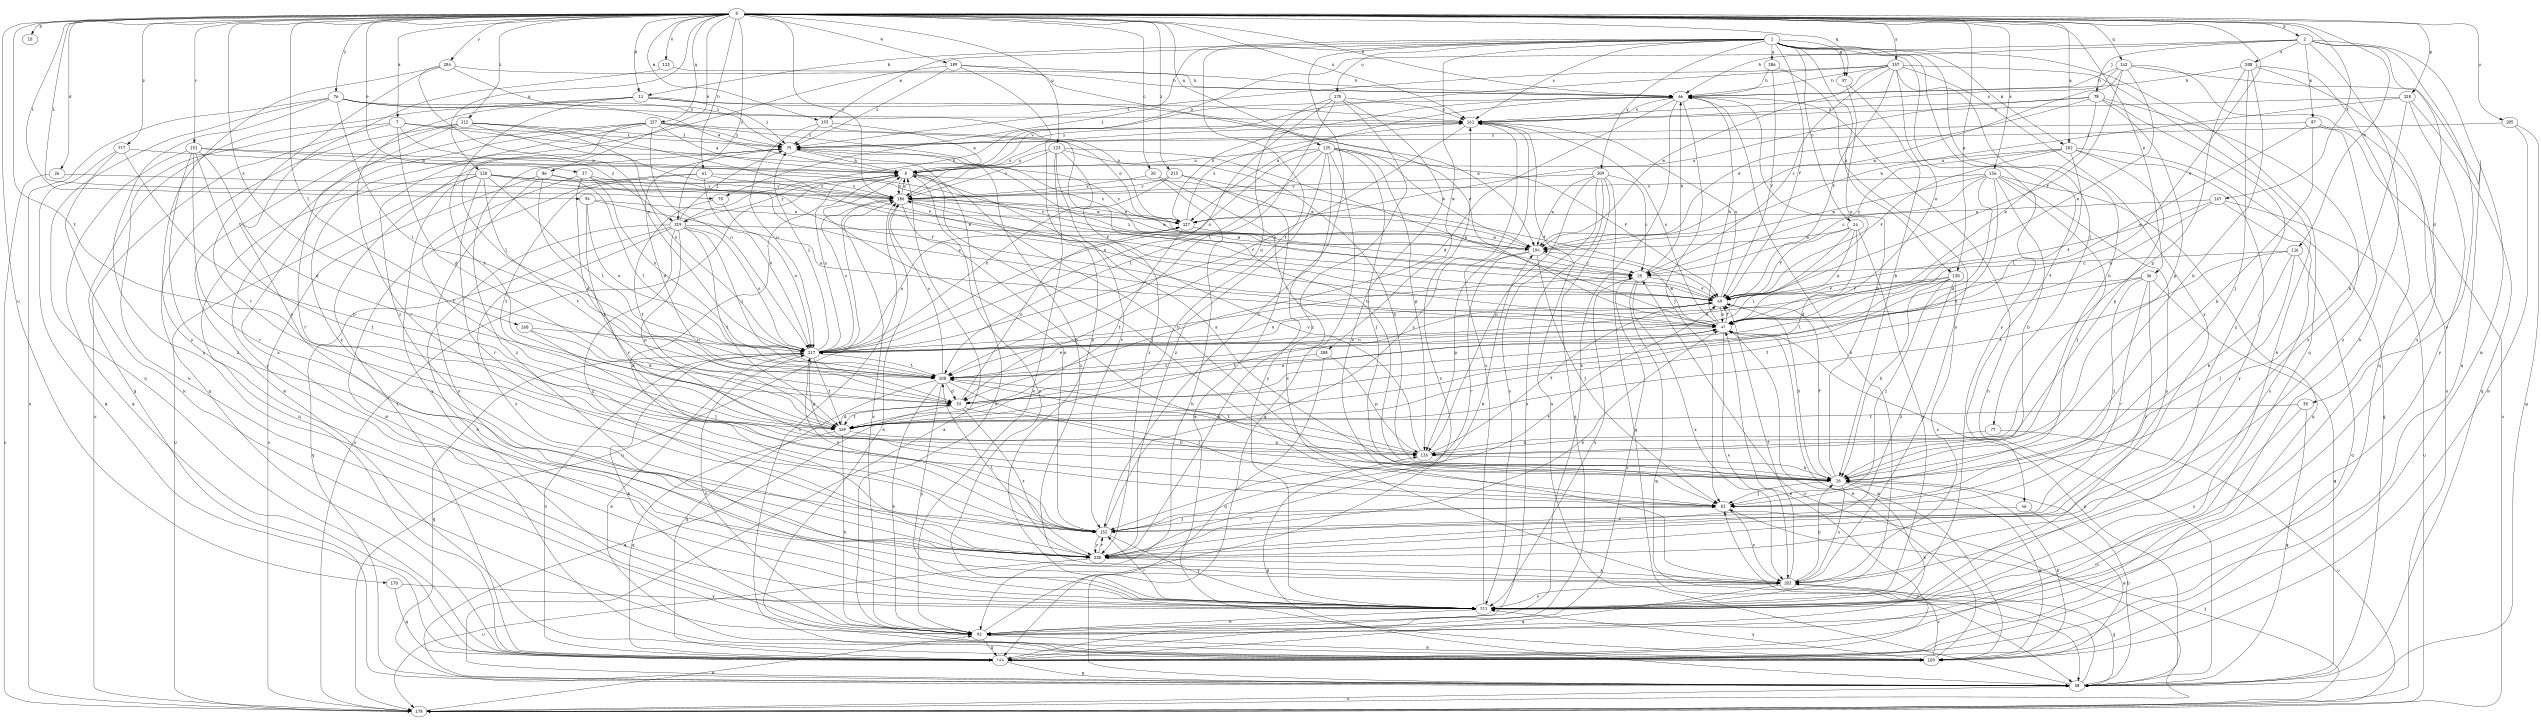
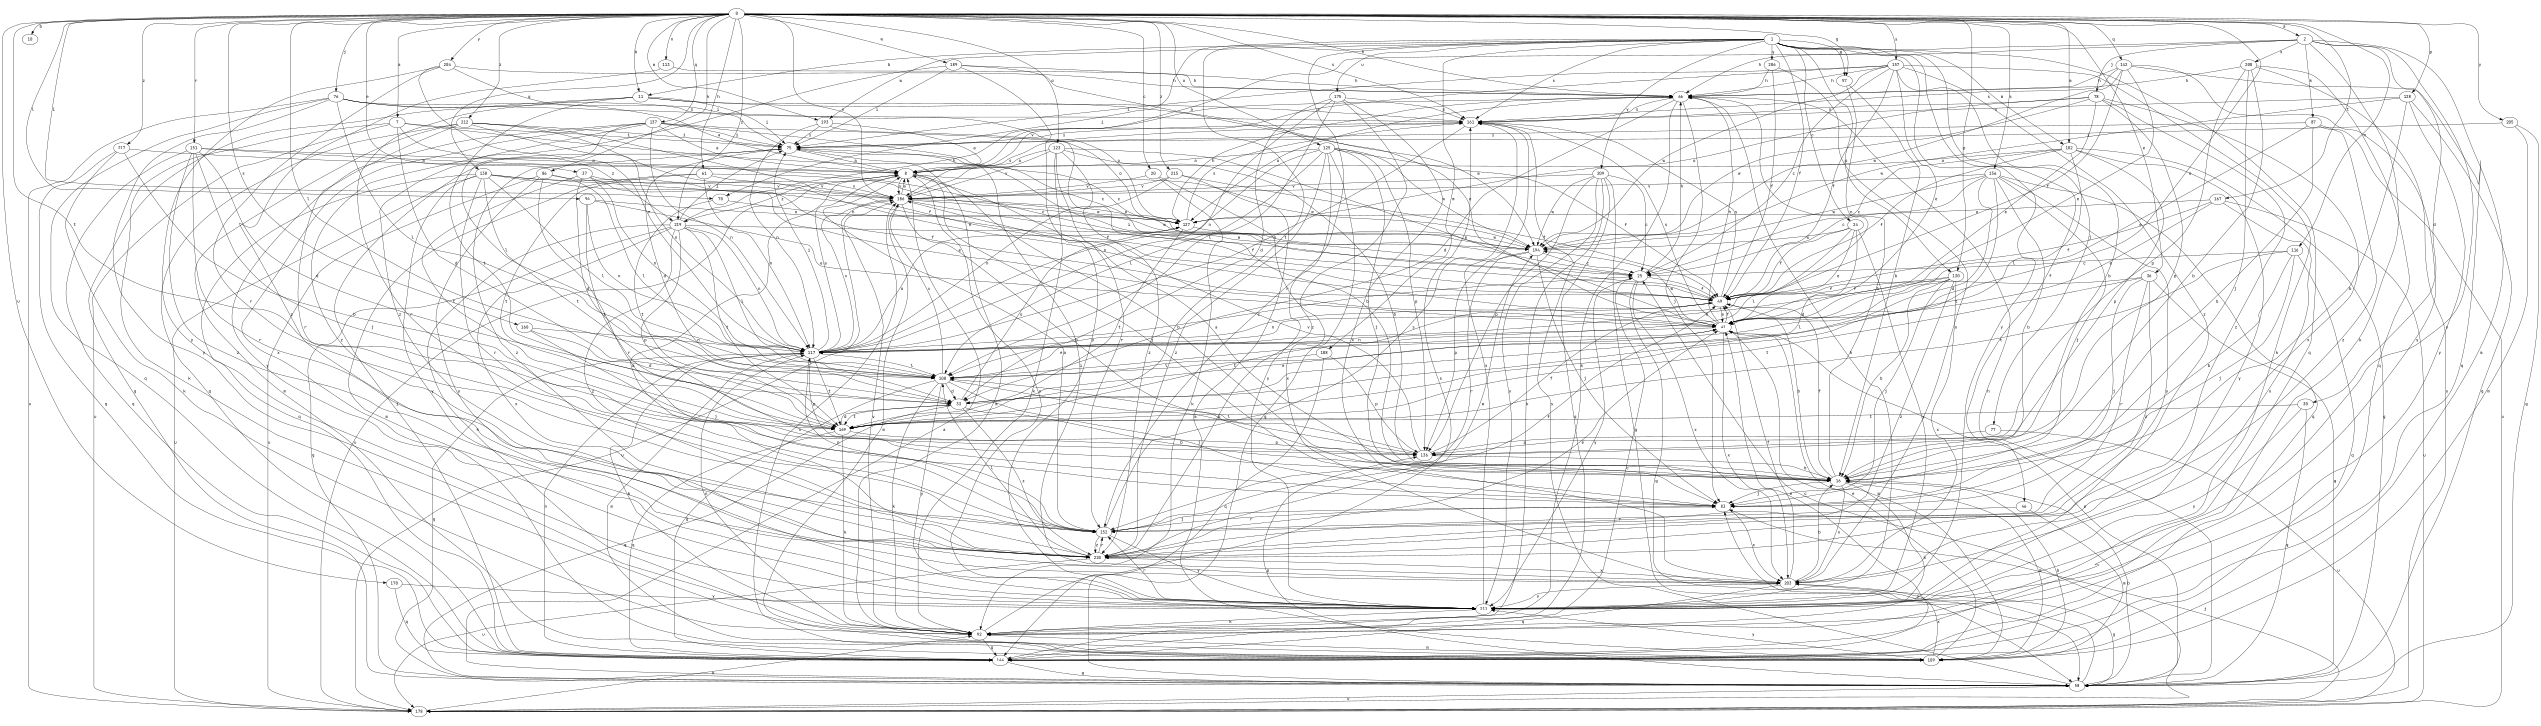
node "26": removed
edge "70" -> "117": now "70" -> "127"
